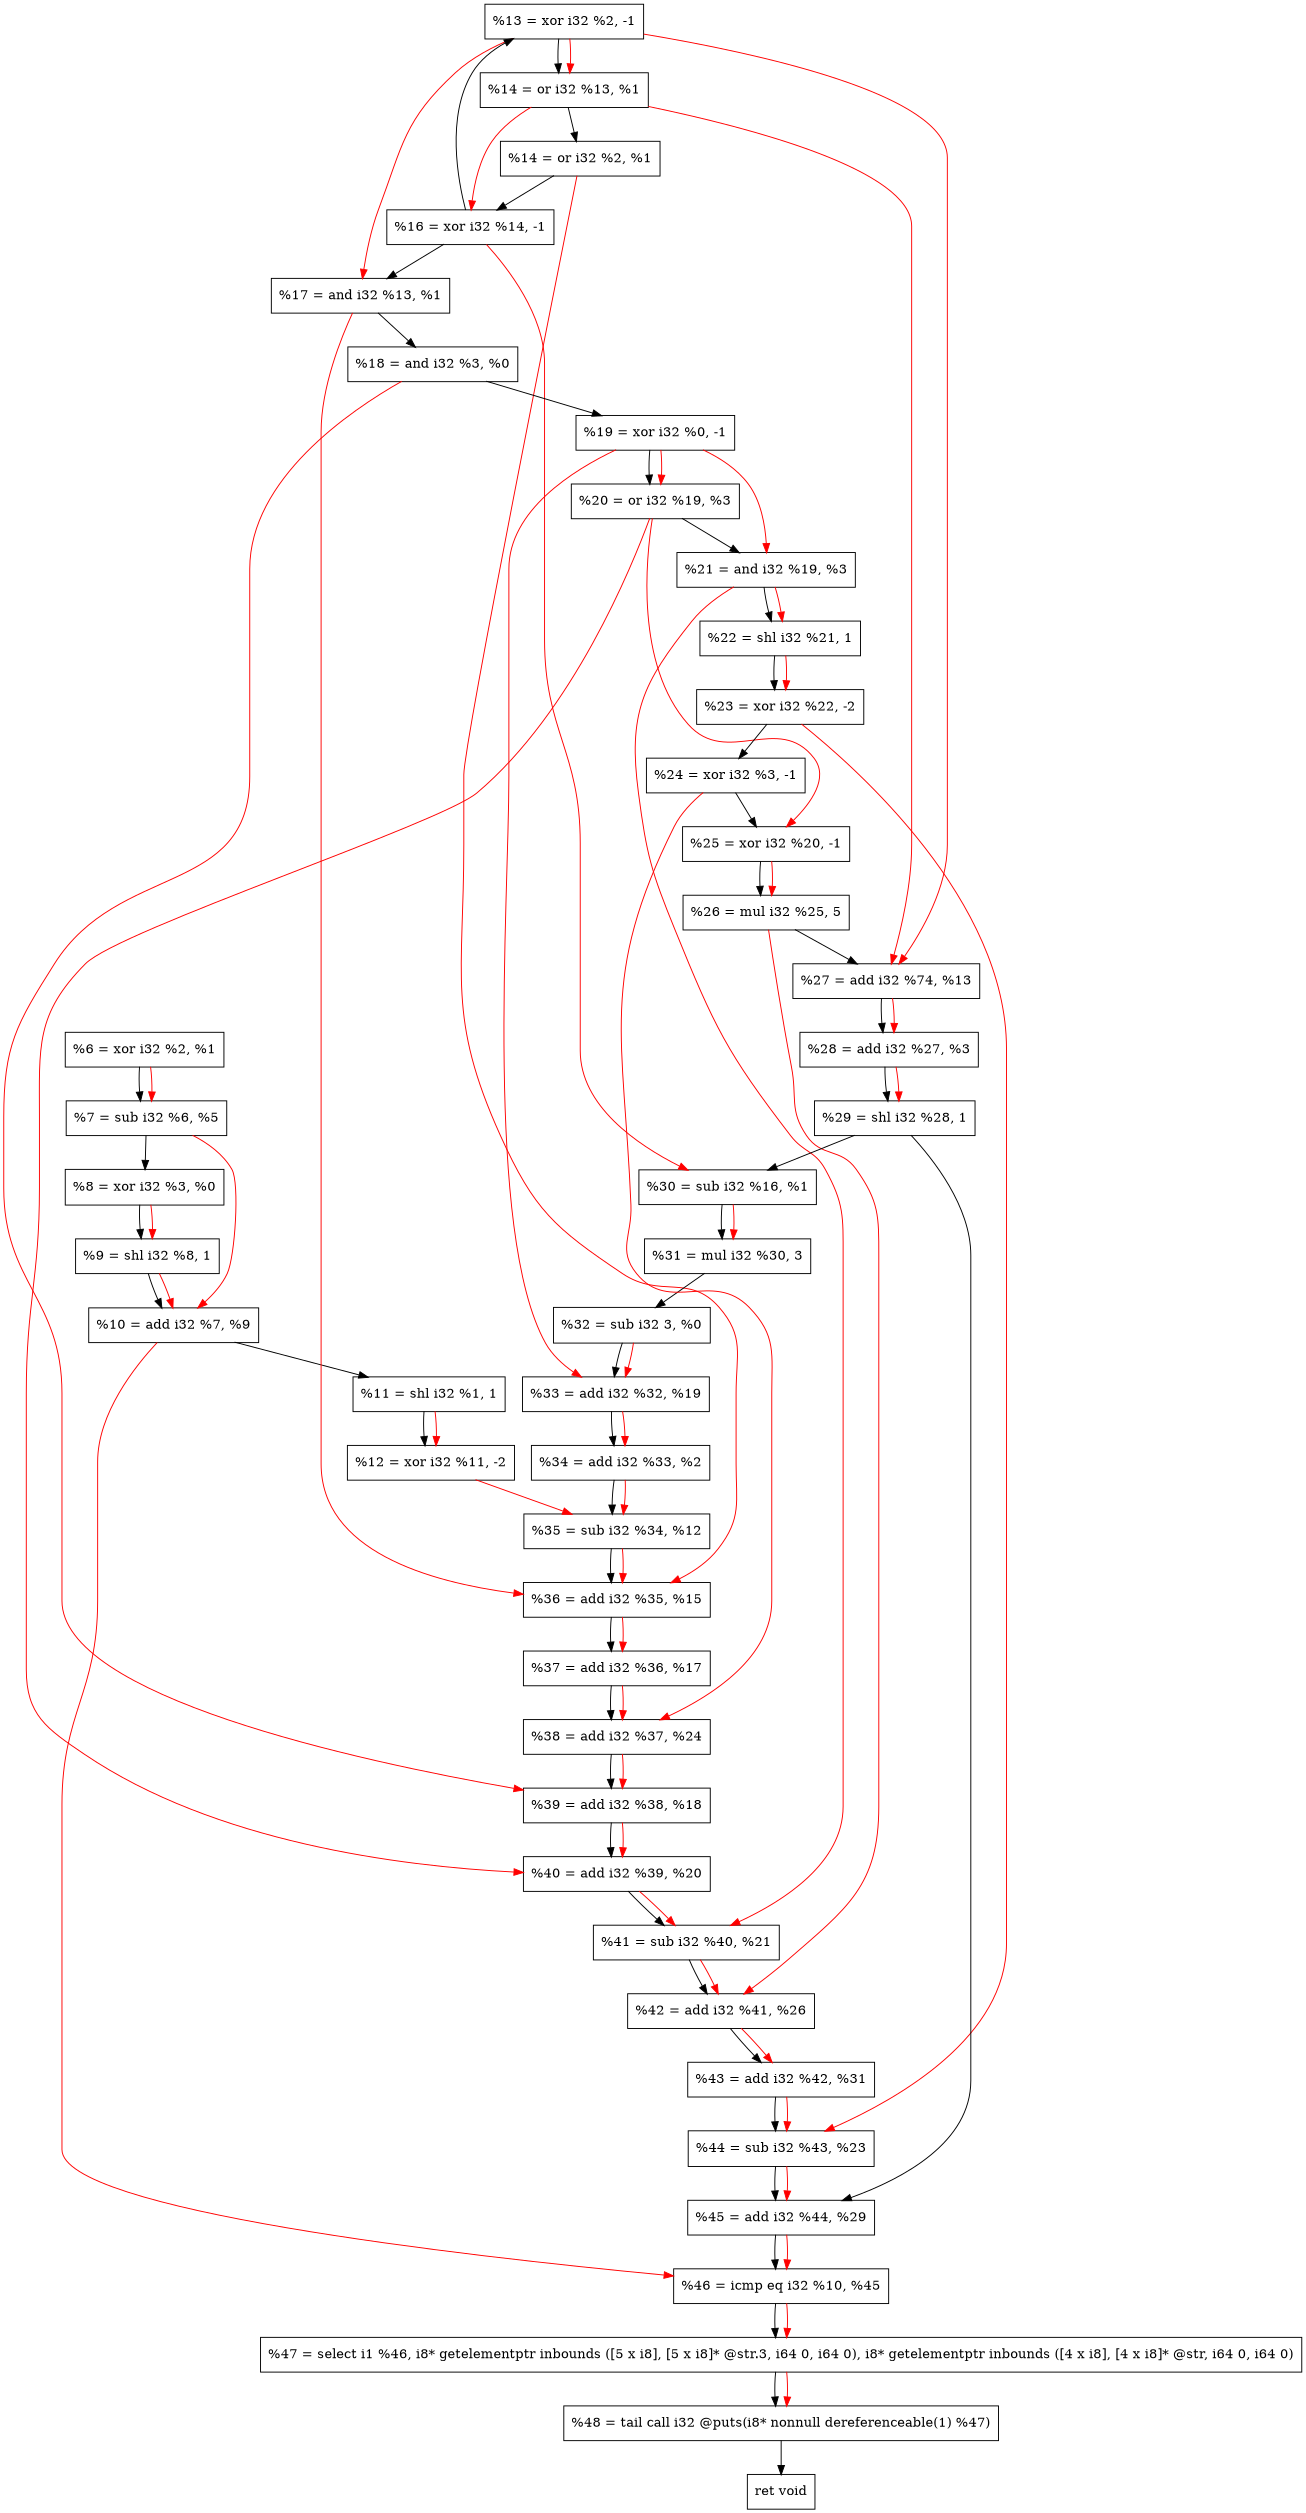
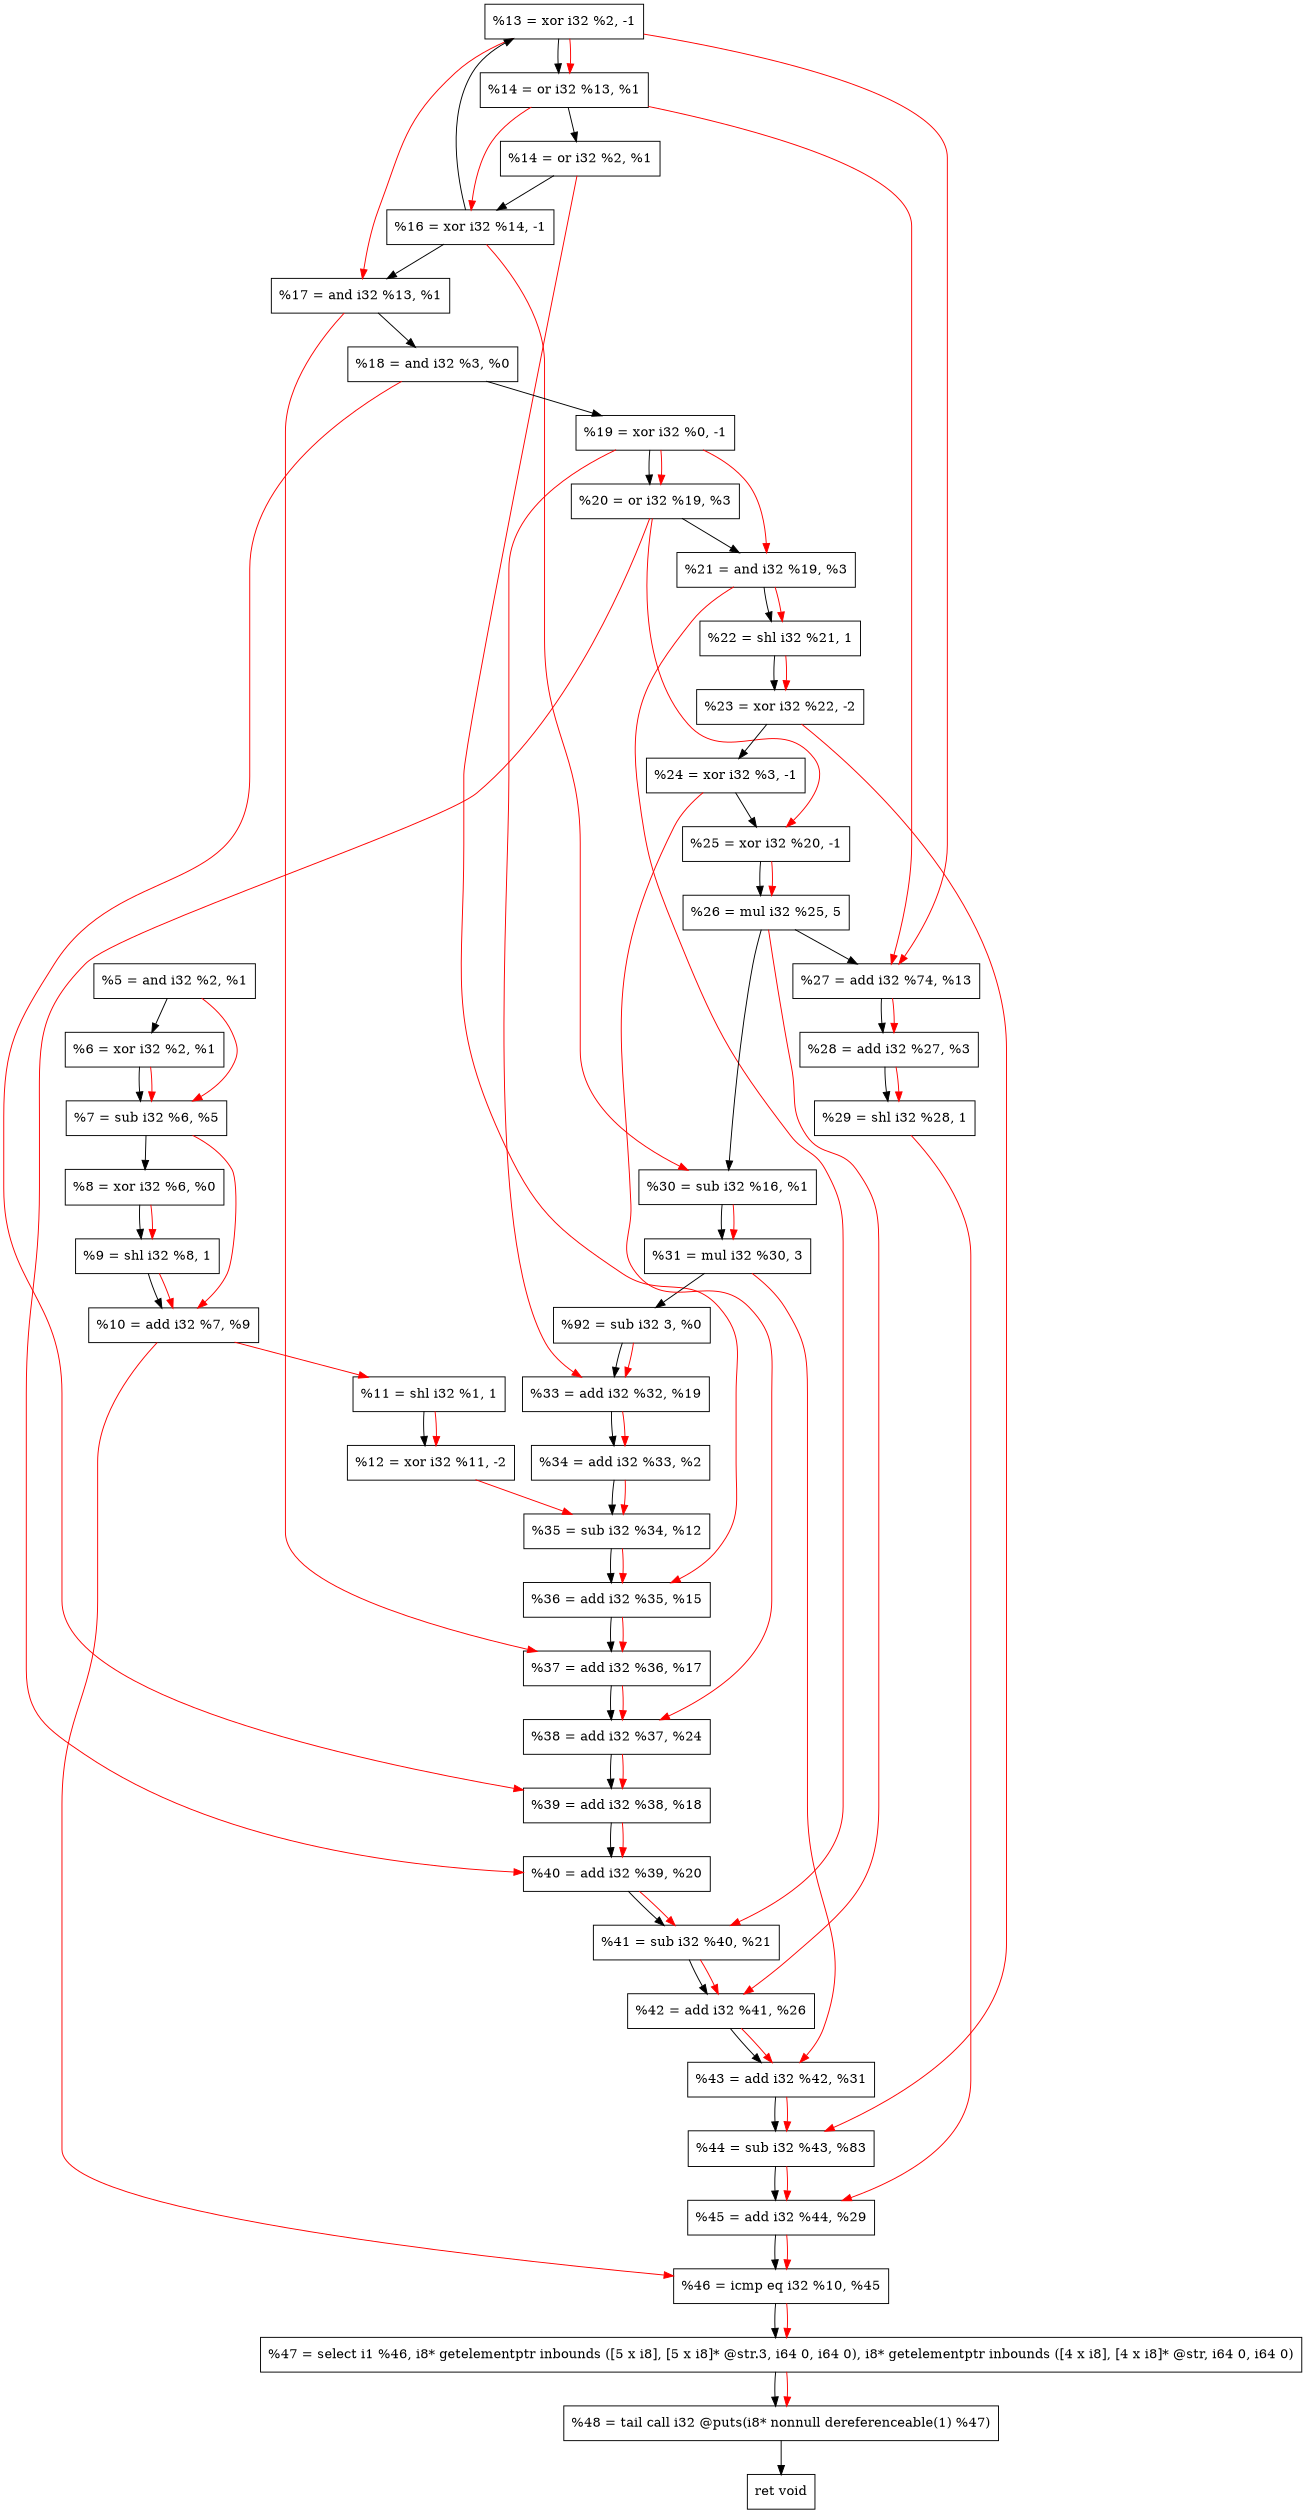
node "%5 = and i32 %2, %1": added
edge "%17 = and i32 %13, %1" -> "%36 = add i32 %35, %15": now "%17 = and i32 %13, %1" -> "%37 = add i32 %36, %17"
edge "%29 = shl i32 %28, 1" -> "%30 = sub i32 %16, %1": now "%26 = mul i32 %25, 5" -> "%30 = sub i32 %16, %1"
node "%8 = xor i32 %3, %0": label "%8 = xor i32 %3, %0" -> "%8 = xor i32 %6, %0"
node "%32 = sub i32 3, %0": label "%32 = sub i32 3, %0" -> "%92 = sub i32 3, %0"
edge "%10 = add i32 %7, %9" -> "%11 = shl i32 %1, 1": color black -> red
edge "%31 = mul i32 %30, 3" -> "%43 = add i32 %42, %31": added
edge "%29 = shl i32 %28, 1" -> "%45 = add i32 %44, %29": color black -> red
node "%44 = sub i32 %43, %23": label "%44 = sub i32 %43, %23" -> "%44 = sub i32 %43, %83"
